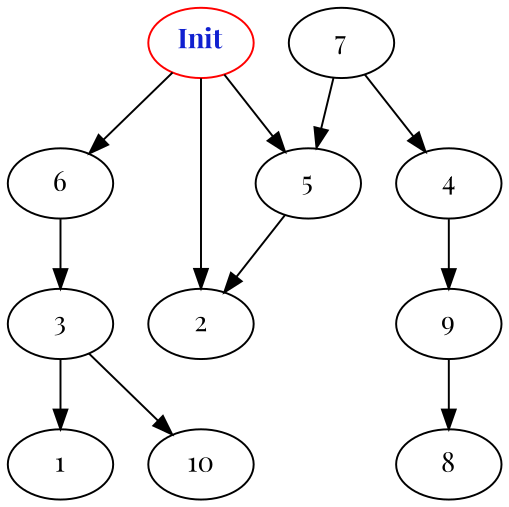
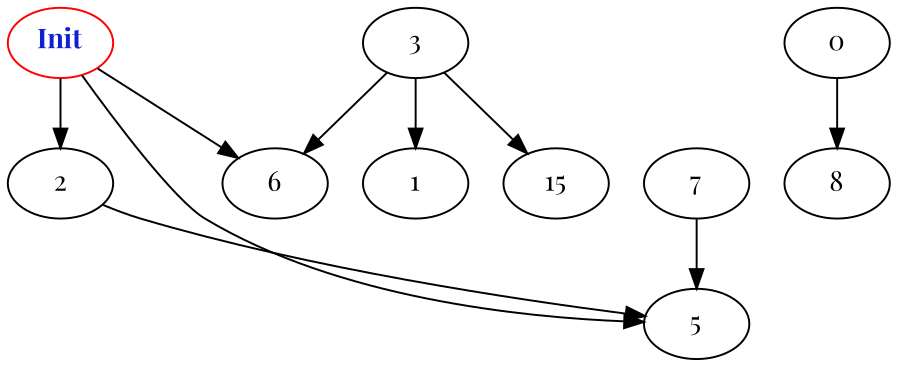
node "4": removed
edge "6" -> "3": reversed
edge "5" -> "2": reversed
node "9": label "9" -> "0"
node "10": label "10" -> "15"
